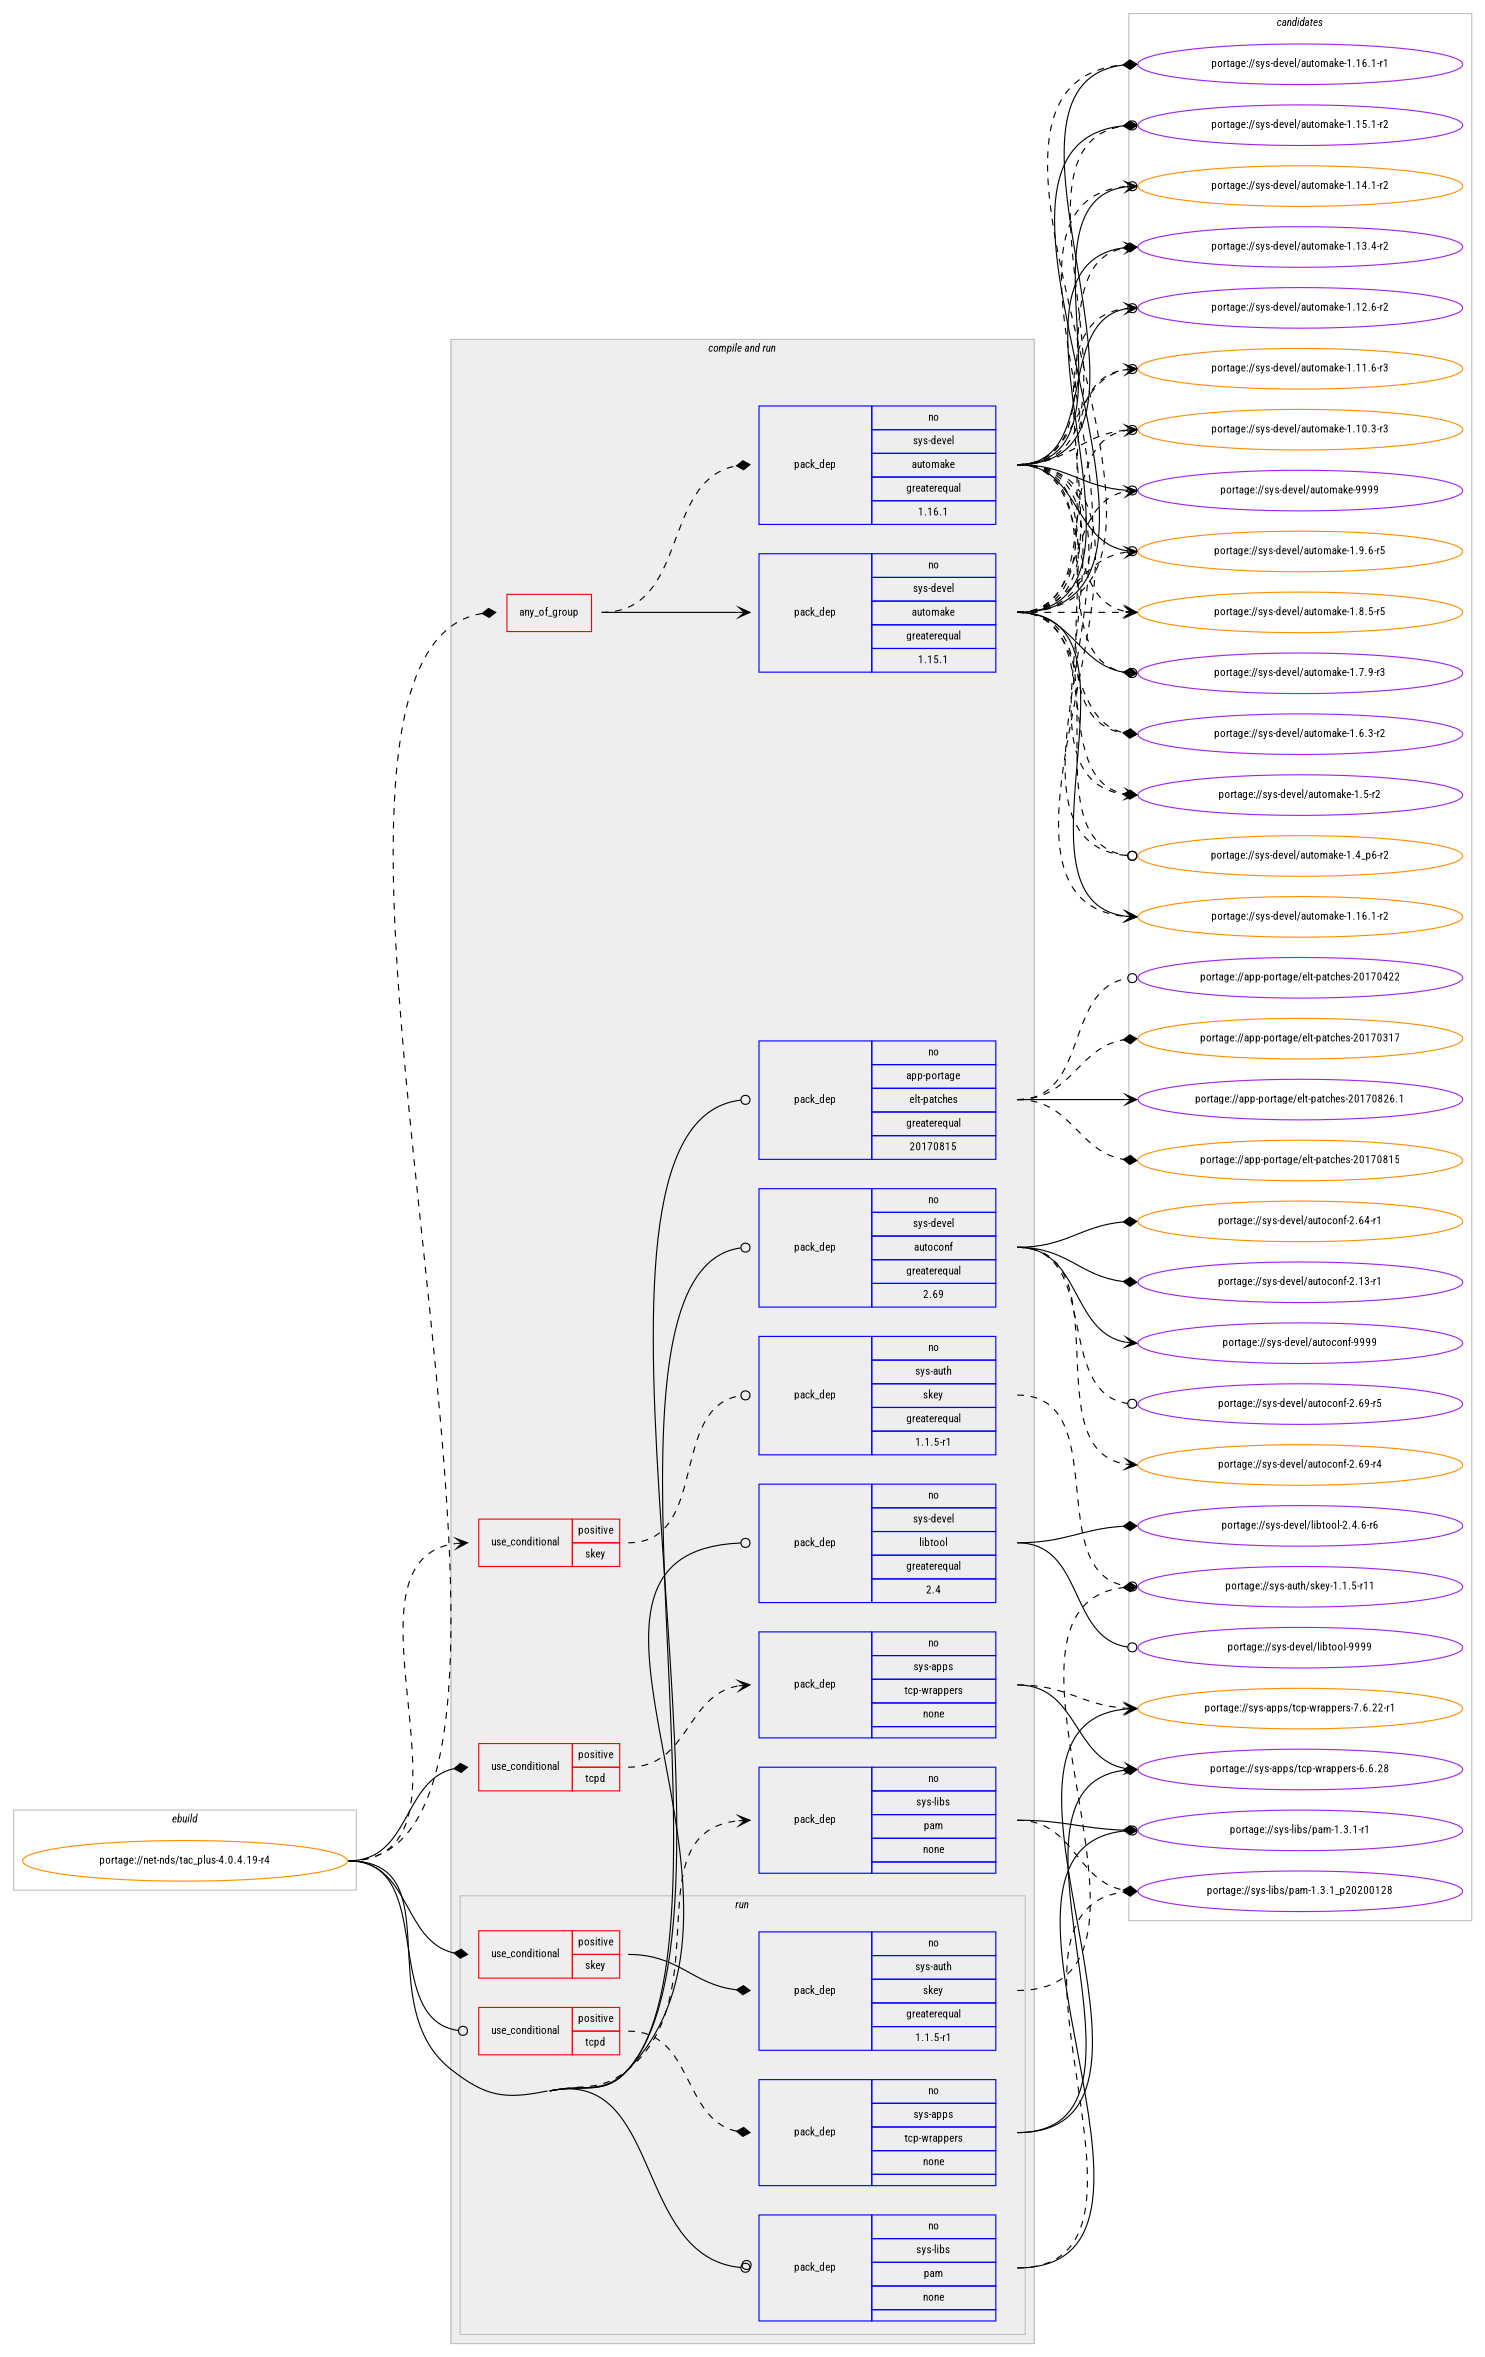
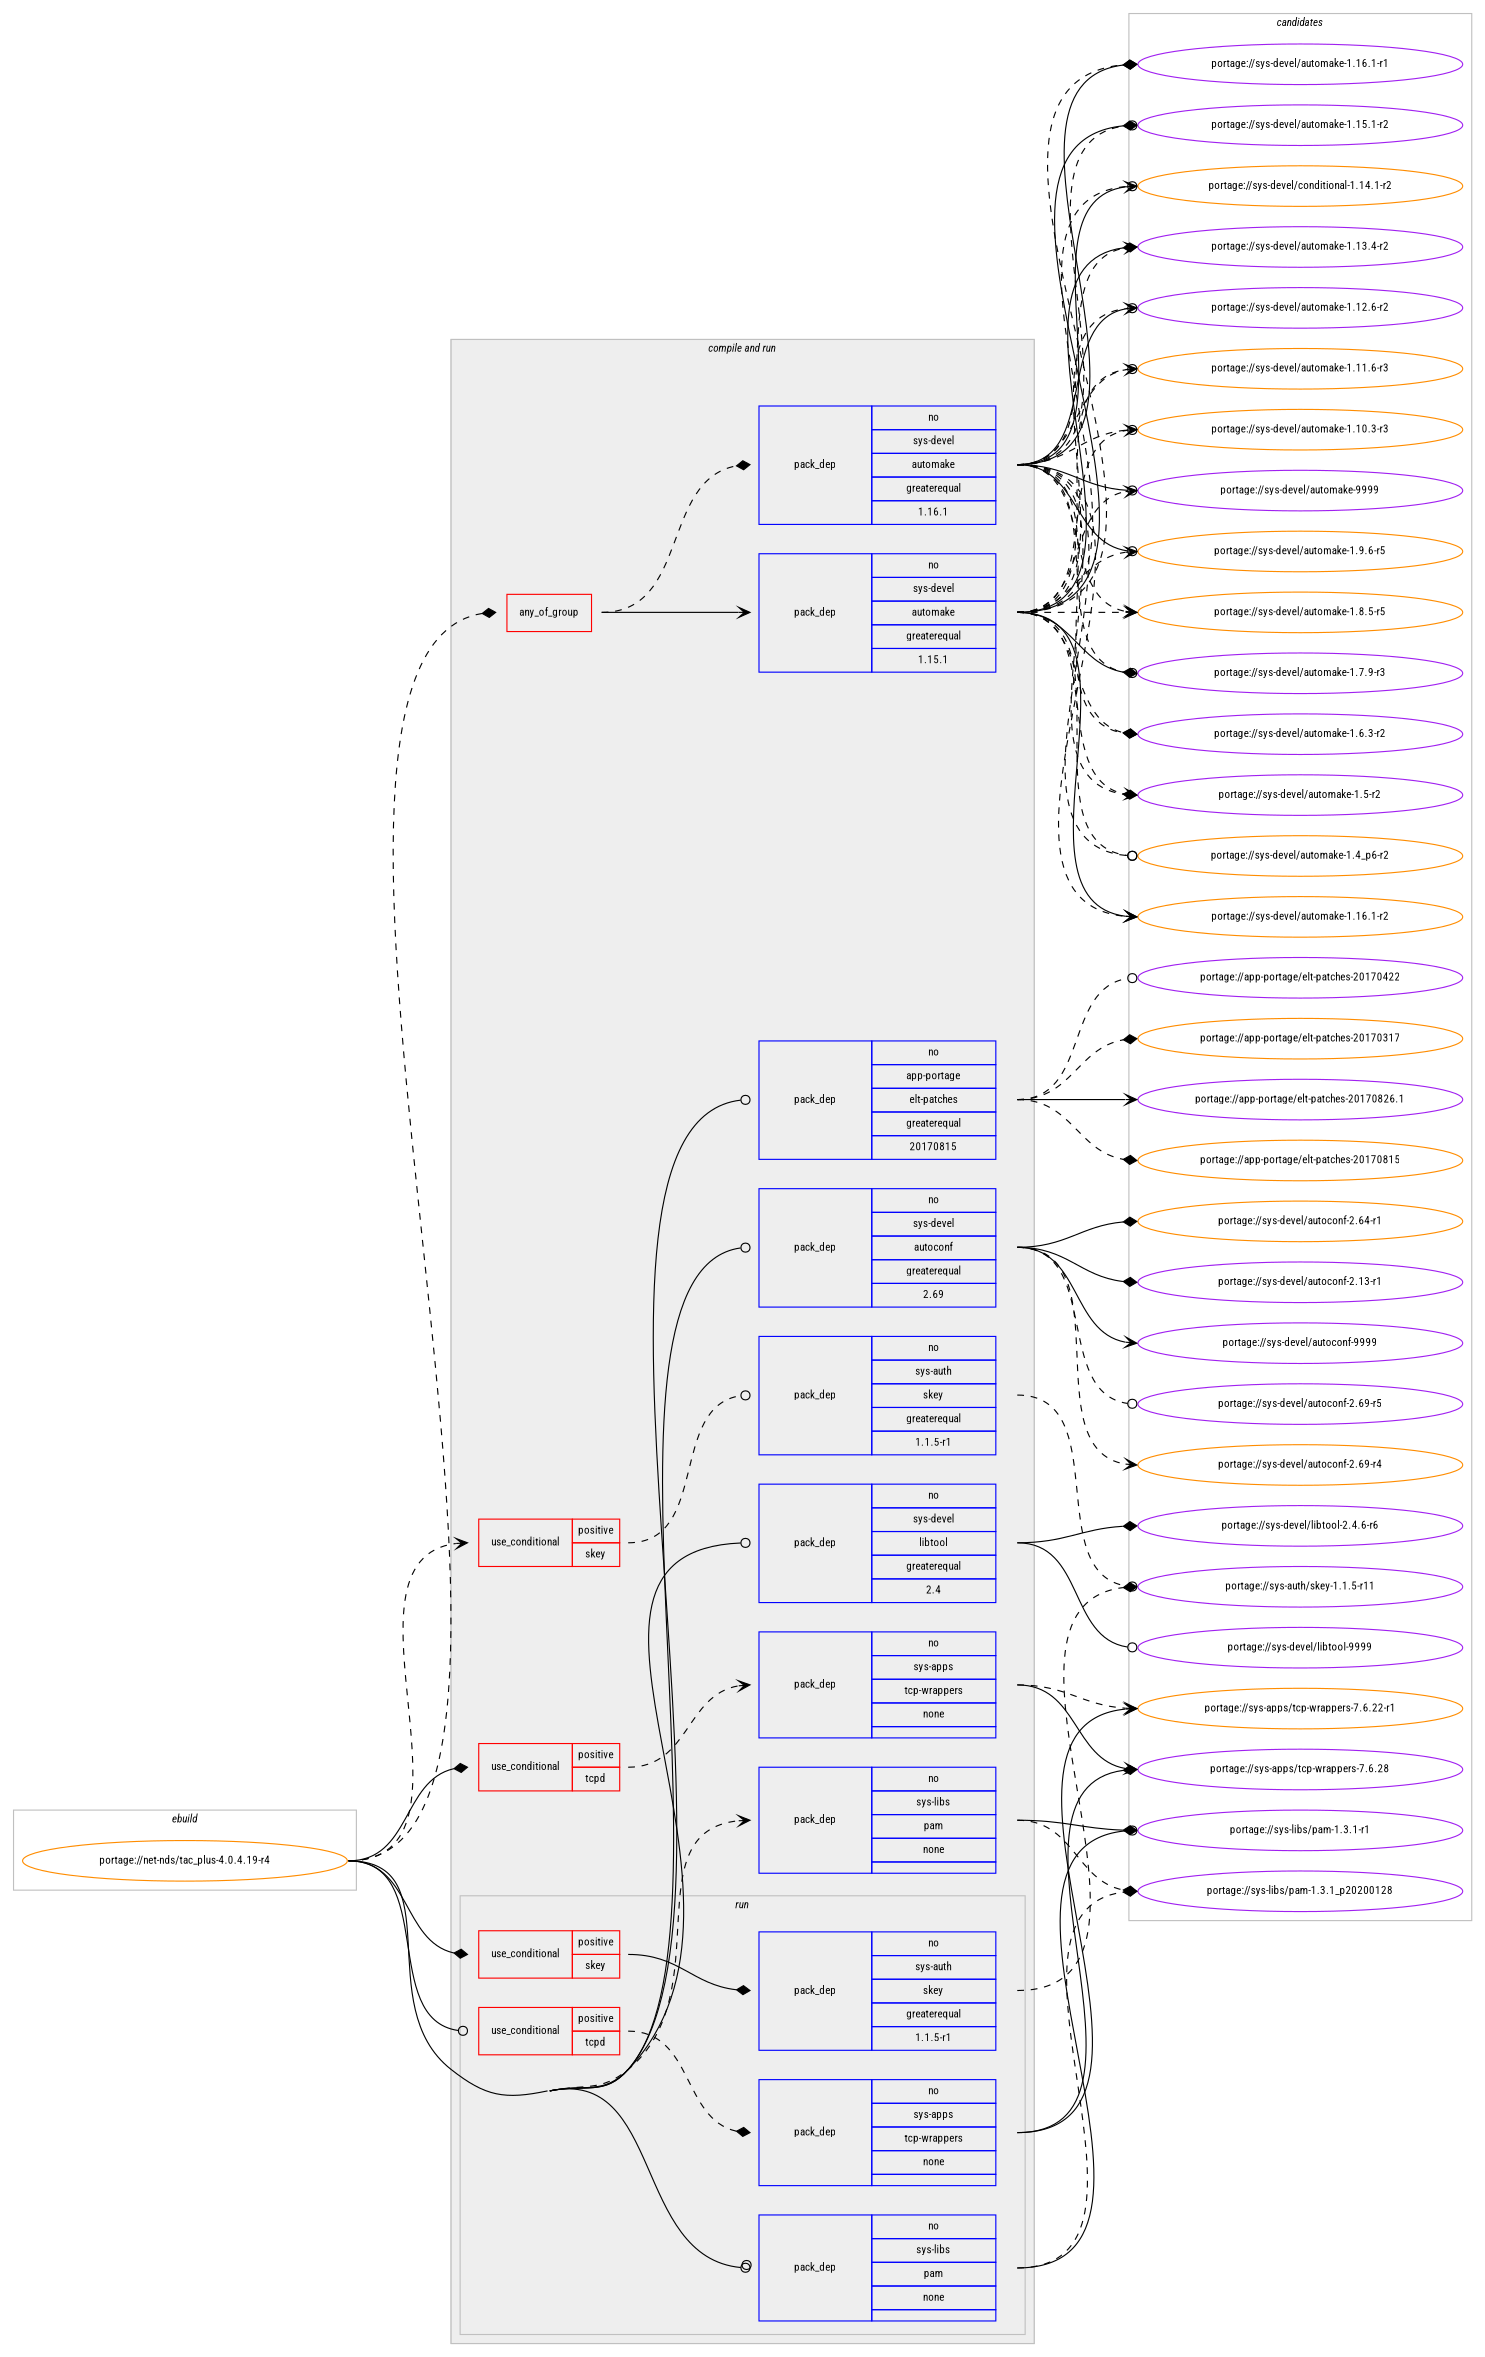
node "portage://sys-devel/automake-1.14.1-r2": label "portage://sys-devel/automake-1.14.1-r2" -> "portage://sys-devel/conditional-1.14.1-r2"
node "portage://sys-apps/tcp-wrappers-6.6.28": label "portage://sys-apps/tcp-wrappers-6.6.28" -> "portage://sys-apps/tcp-wrappers-7.6.28"
